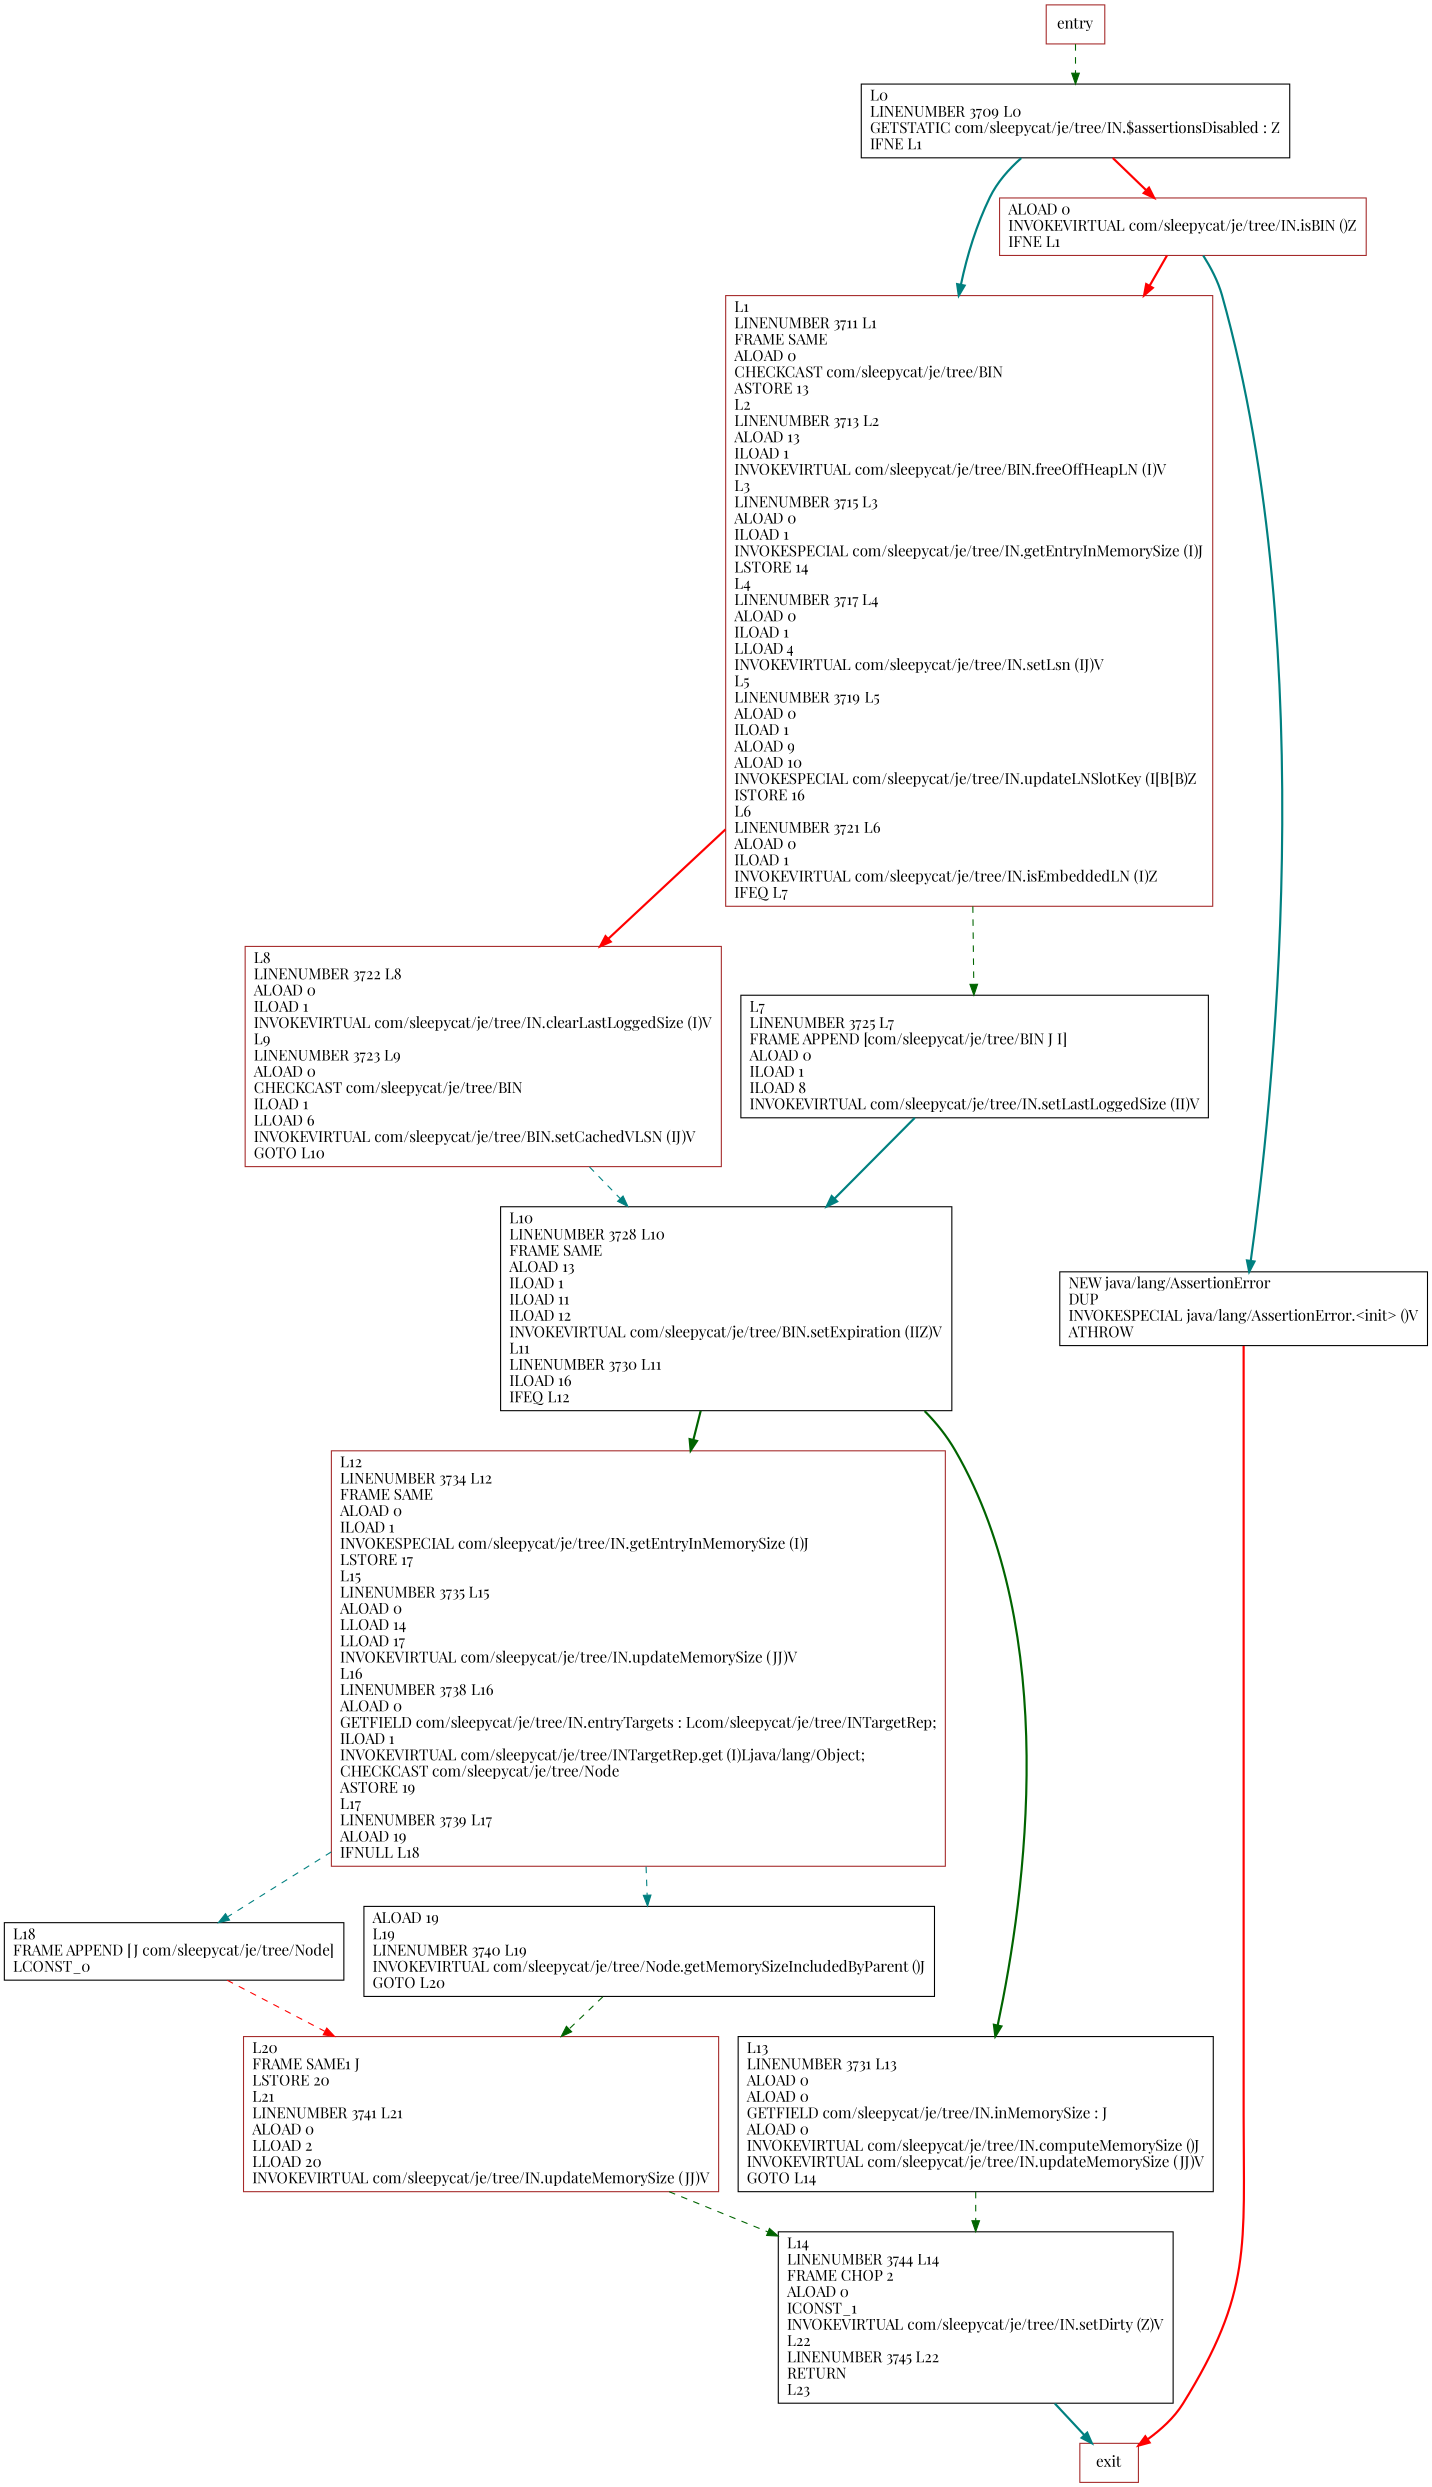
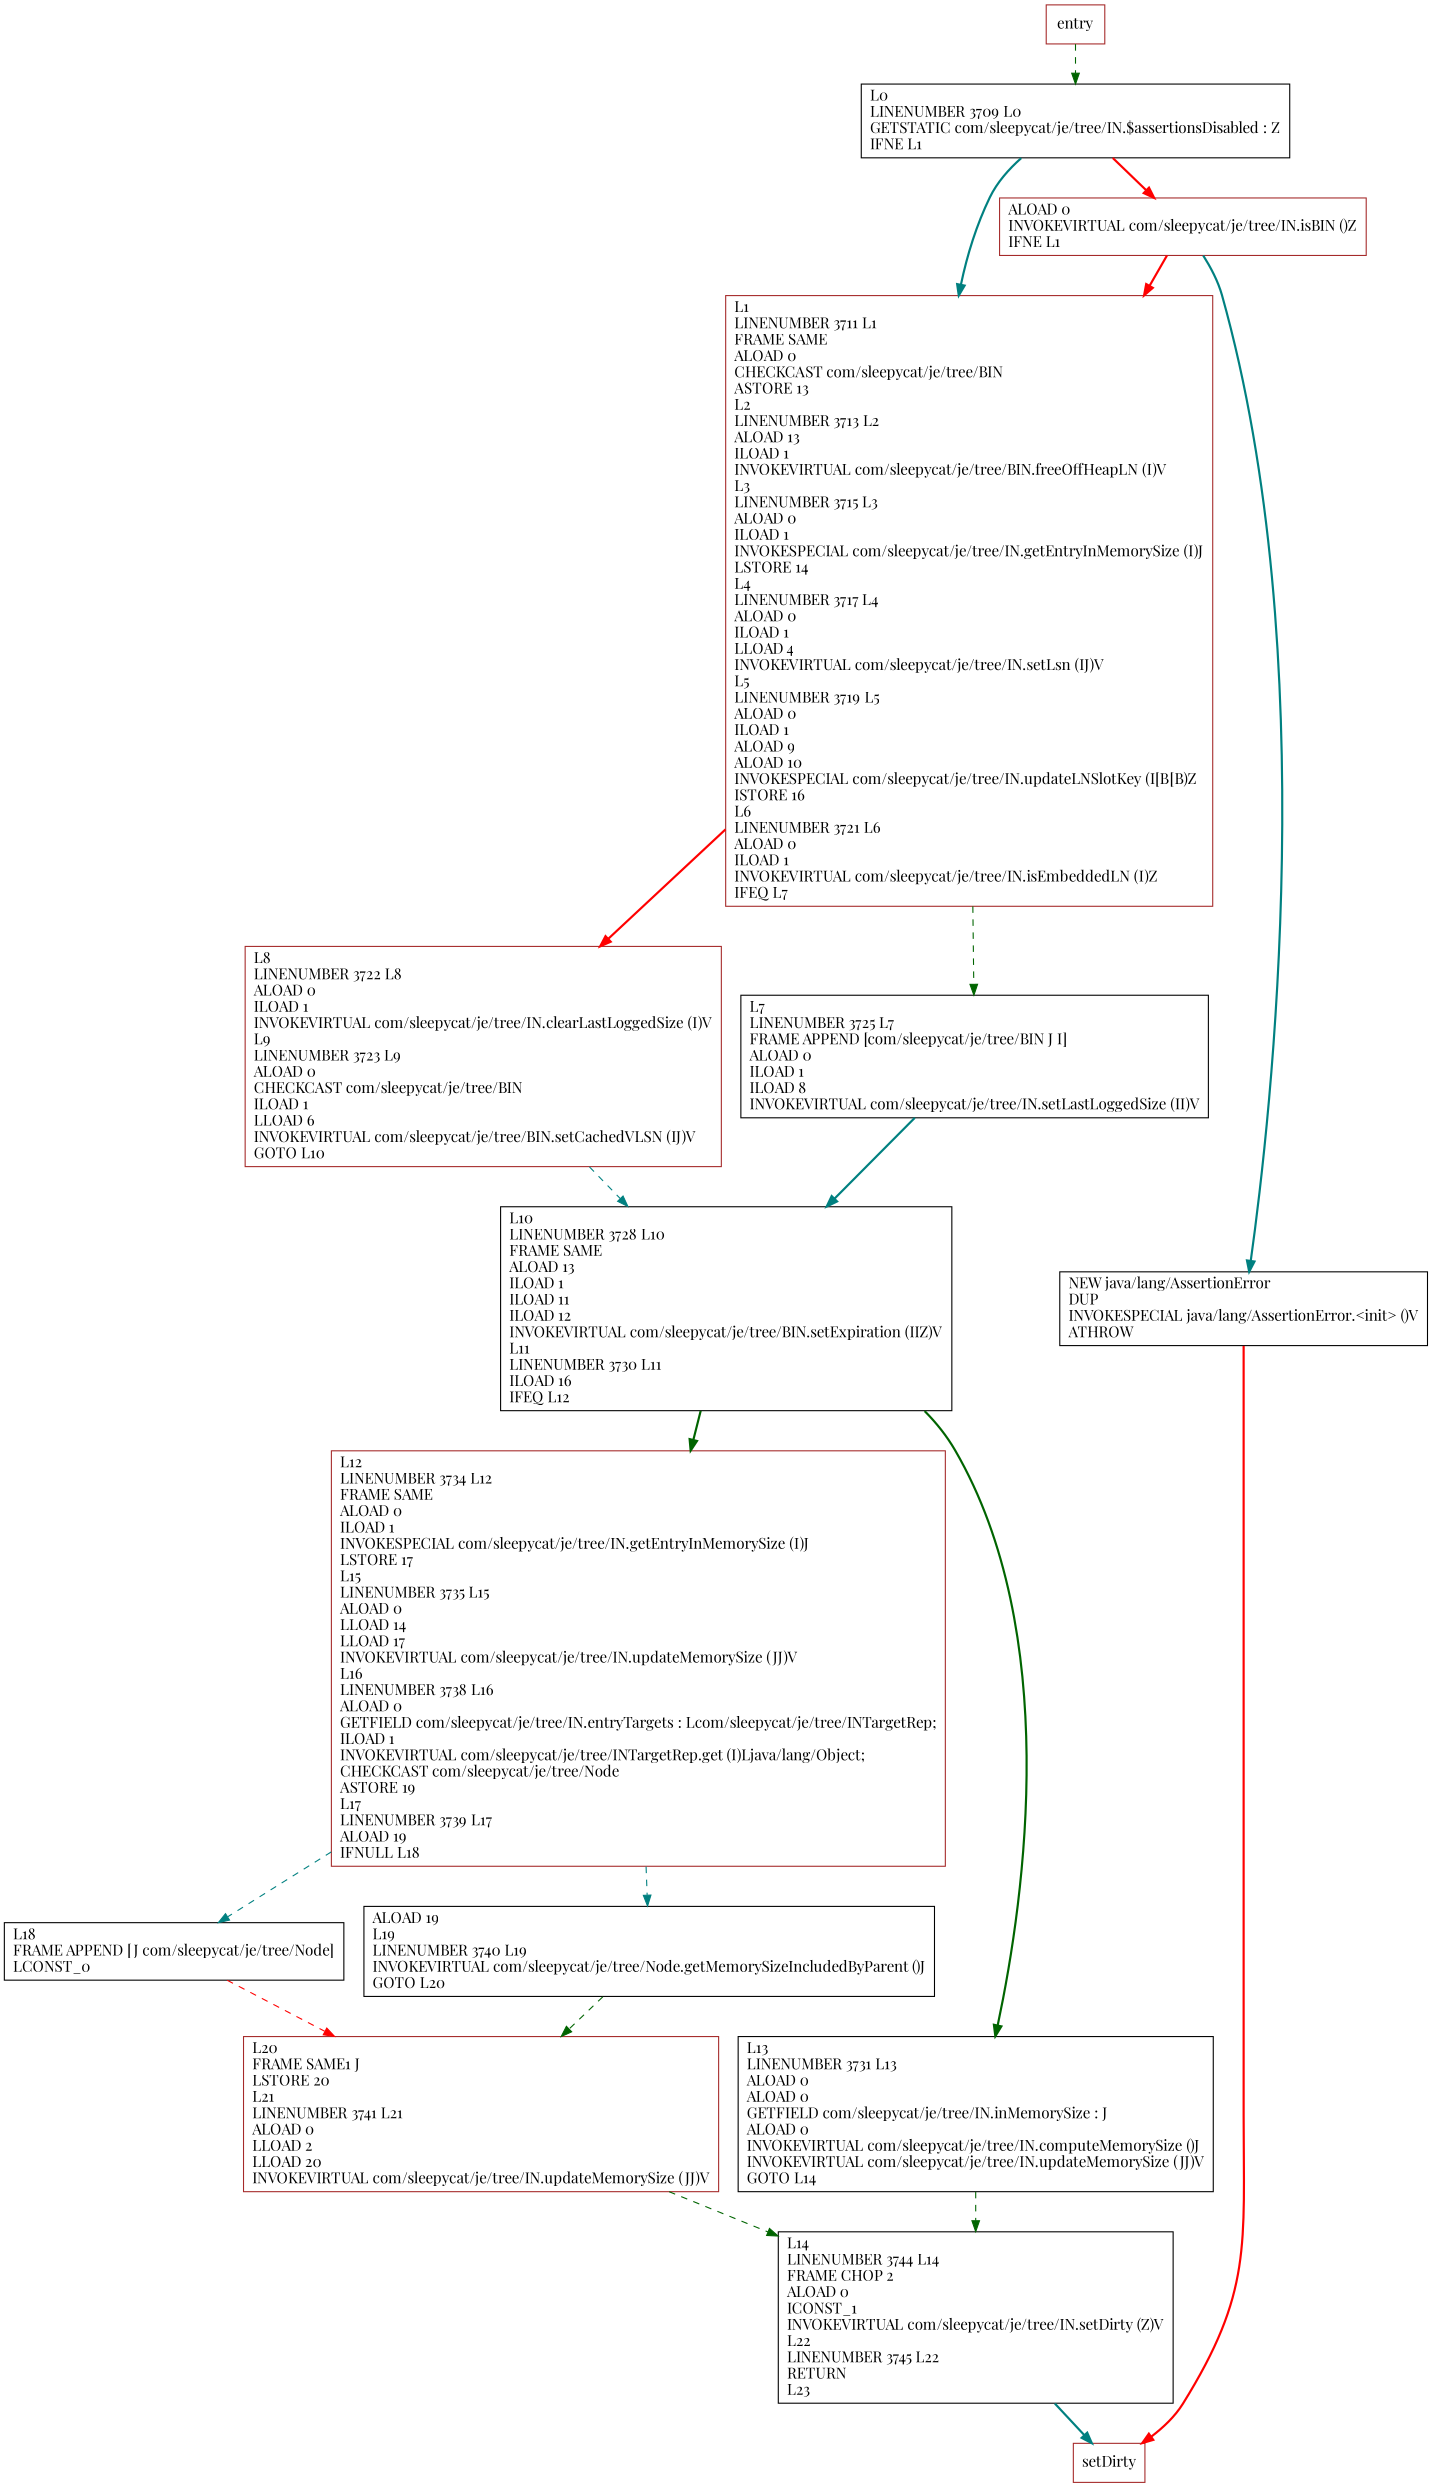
node "exit": label "exit" -> "setDirty"
